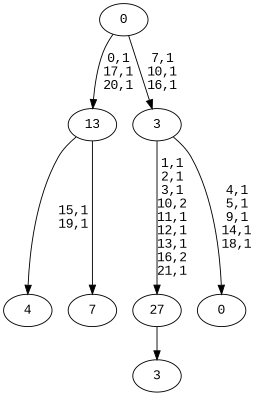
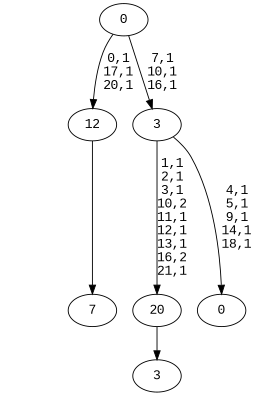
node "13": label "13" -> "12"
node "4": removed
node "27": label "27" -> "20"
